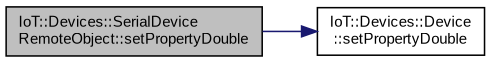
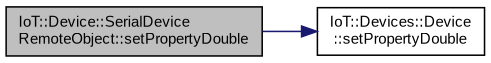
node "IoT::Devices::SerialDevice RemoteObject::setPropertyDouble": label "IoT::Devices::SerialDevice RemoteObject::setPropertyDouble" -> "IoT::Device::SerialDevice RemoteObject::setPropertyDouble"
